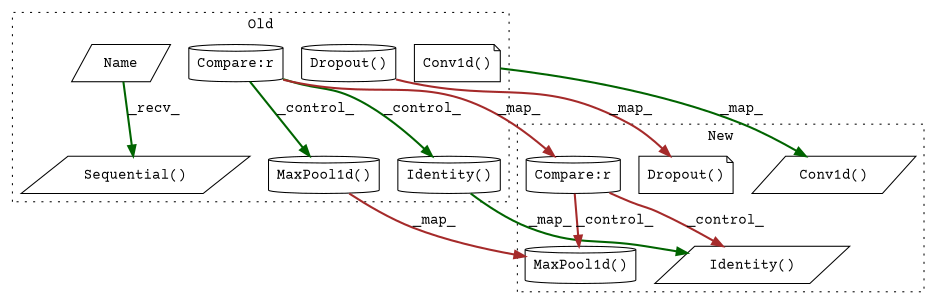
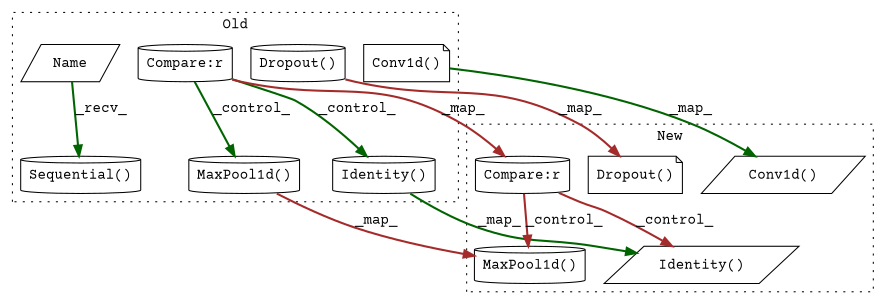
node "Sequential()": shape parallelogram -> cylinder
